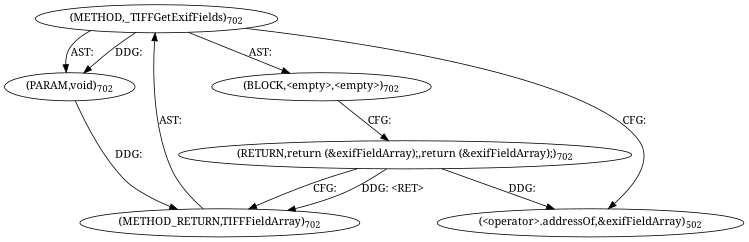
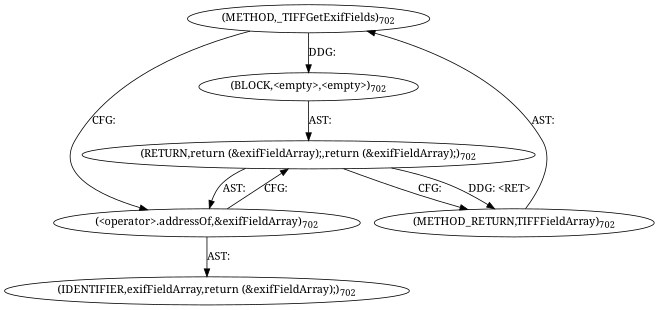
edge "(METHOD,_TIFFGetExifFields)" -> "(BLOCK,<empty>,<empty>)": label "AST: " -> "DDG: "
node "(PARAM,void)": removed
edge "(BLOCK,<empty>,<empty>)" -> "(RETURN,return (&exifFieldArray);,return (&exifFieldArray);)": label "CFG: " -> "AST: "
edge "(RETURN,return (&exifFieldArray);,return (&exifFieldArray);)" -> "(<operator>.addressOf,&exifFieldArray)": label "DDG: " -> "AST: "
edge "(<operator>.addressOf,&exifFieldArray)" -> "(RETURN,return (&exifFieldArray);,return (&exifFieldArray);)": added, label "CFG:"
node "(<operator>.addressOf,&exifFieldArray)": text "502" -> "702"
node "(IDENTIFIER,exifFieldArray,return (&exifFieldArray);)": added
